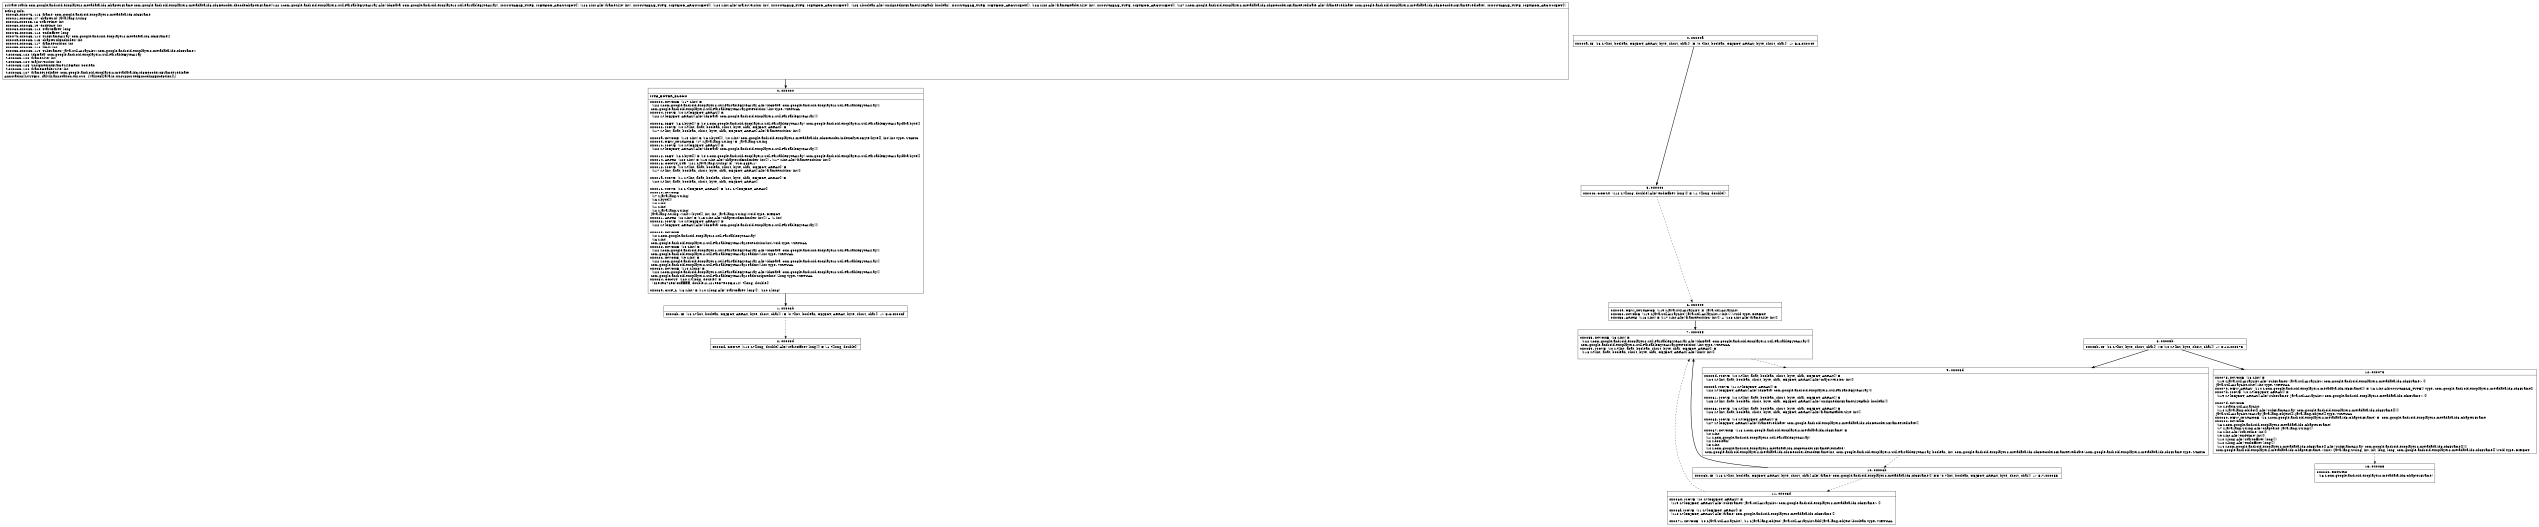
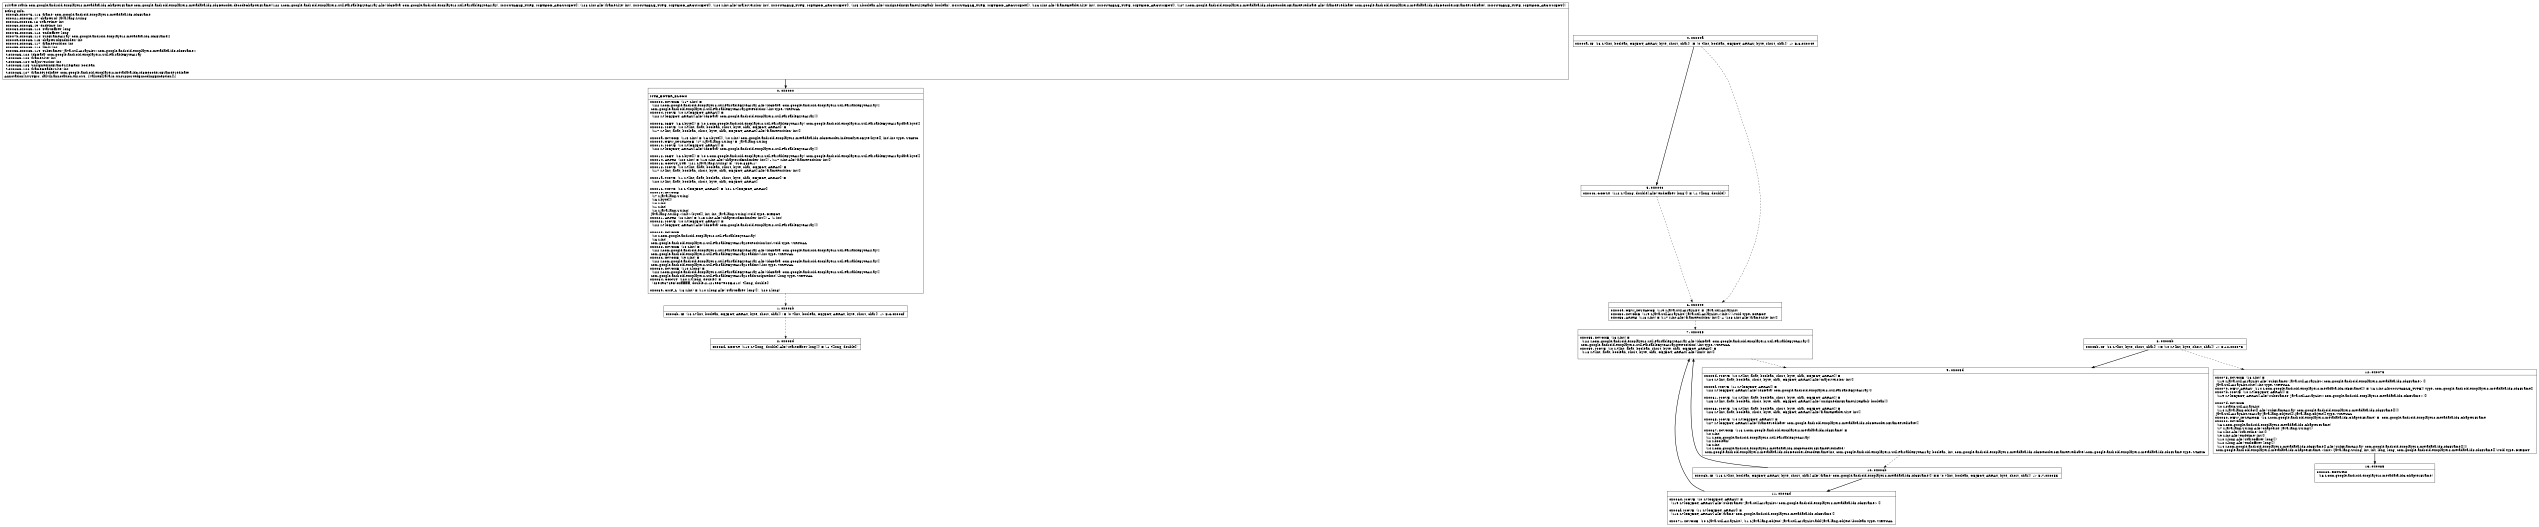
edge "4: 0x004a" -> "6: 0x004e": added
edge "0: 0x0000" -> "1: 0x003b": style bold -> dashed
edge "6: 0x004e" -> "7: 0x0055": style bold -> dashed
edge "8: 0x005b" -> "12: 0x0075": style bold -> dashed
edge "11: 0x006d" -> "7: 0x0055": style dashed -> bold
edge "12: 0x0075" -> "13: 0x0085": style dashed -> bold
edge "10: 0x006b" -> "11: 0x006d": style dashed -> bold
